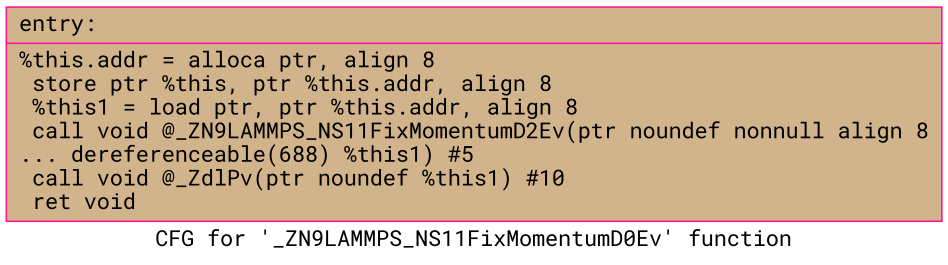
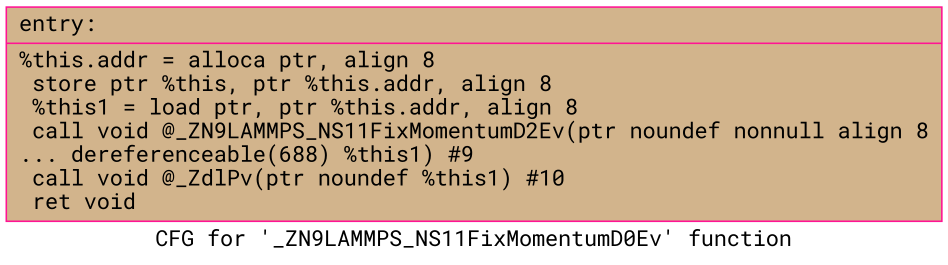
node "entry:": text "... dereferenceable(688) %this1) #5" -> "... dereferenceable(688) %this1) #9"
